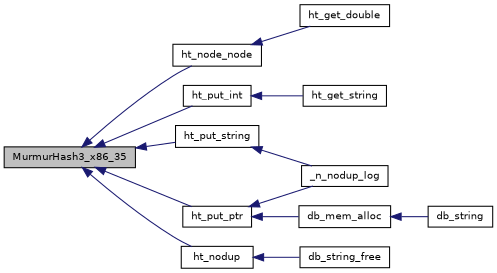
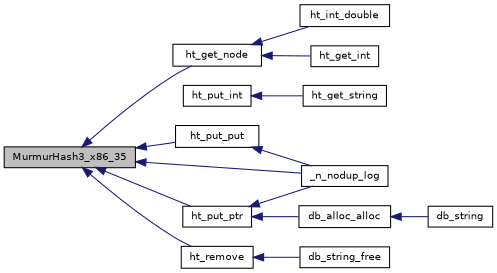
node "ht_get_double": label "ht_get_double" -> "ht_int_double"
node "ht_node_node": label "ht_node_node" -> "ht_get_node"
node "ht_get_int": added
edge "ht_put_int" -> "MurmurHash3_x86_35": now "_n_nodup_log" -> "MurmurHash3_x86_35"
node "ht_put_string": label "ht_put_string" -> "ht_put_put"
node "db_mem_alloc": label "db_mem_alloc" -> "db_alloc_alloc"
node "ht_nodup": label "ht_nodup" -> "ht_remove"
